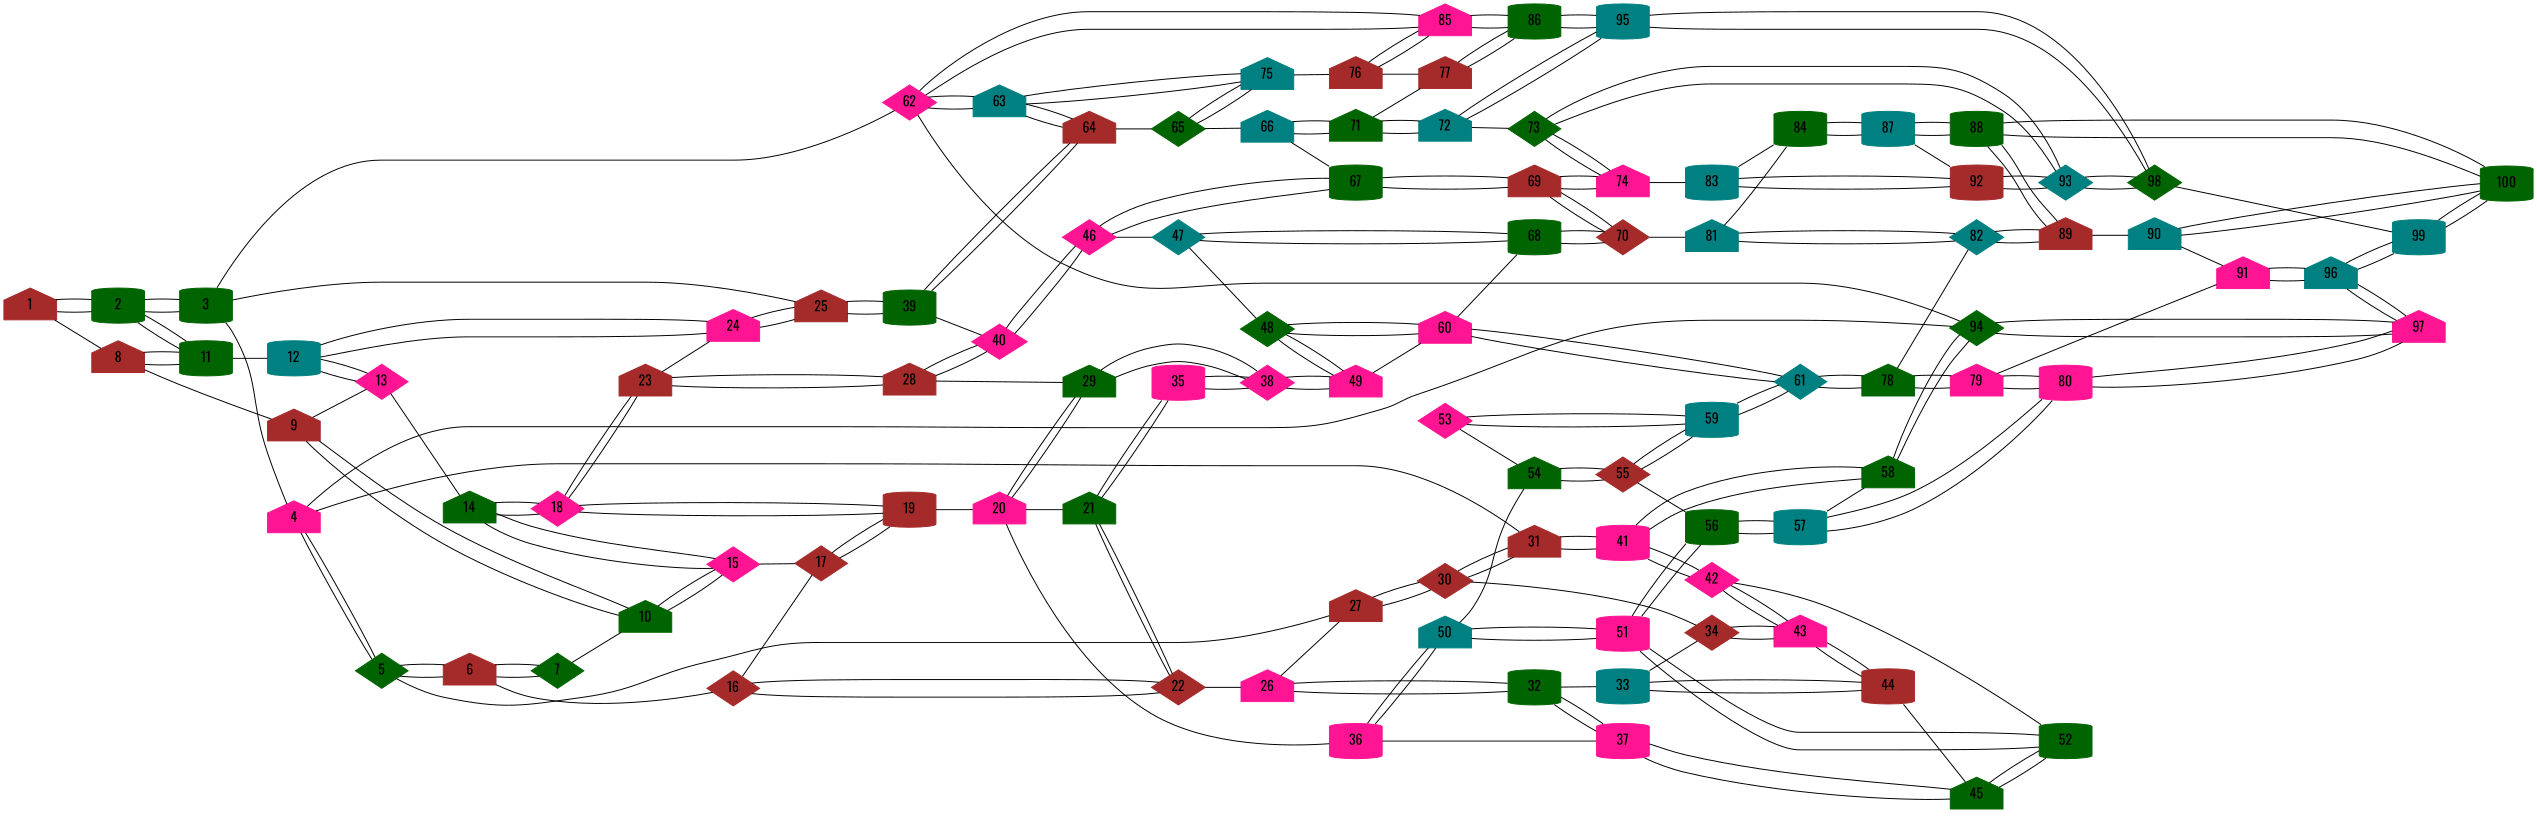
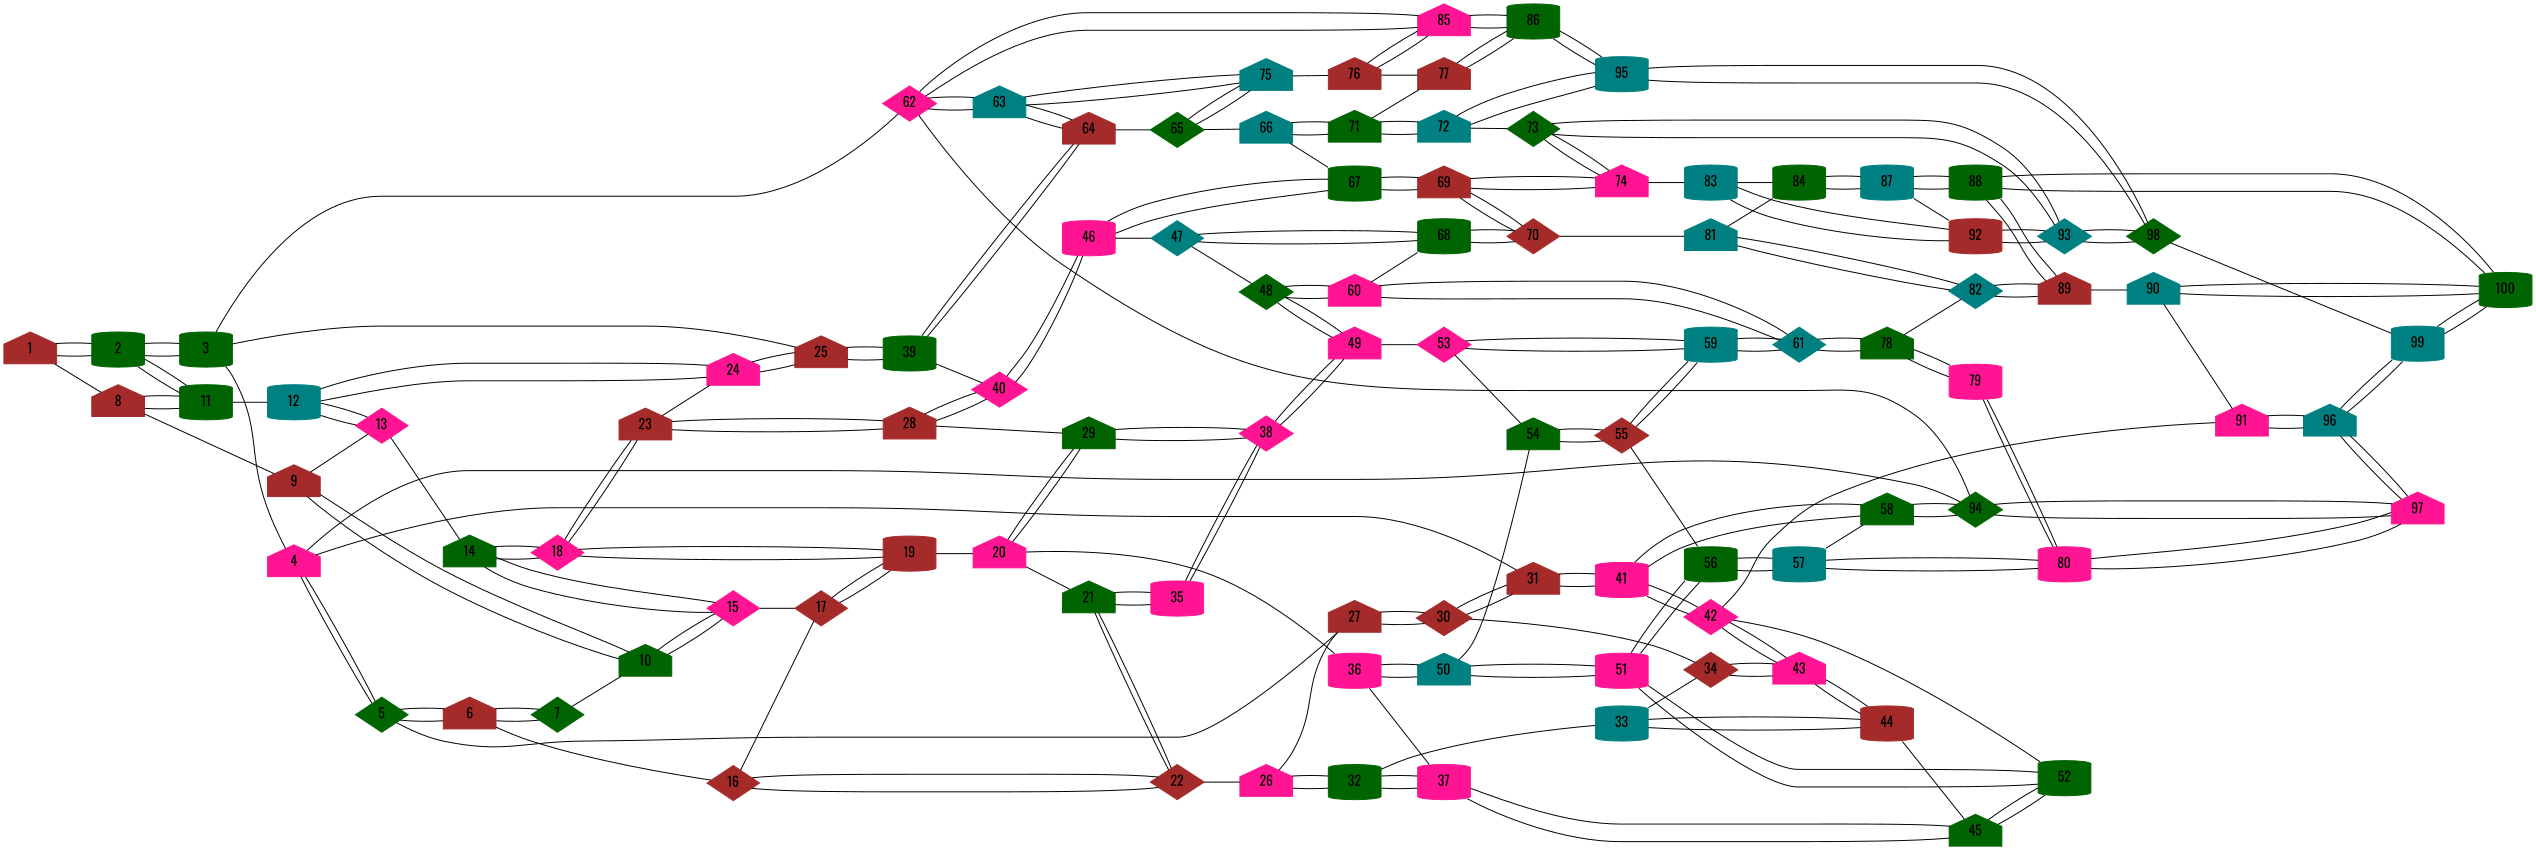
node "46": shape diamond -> cylinder
edge "91" -- "79": now "91" -- "42"
edge "60" -- "49": now "53" -- "49"
node "79": shape house -> cylinder
